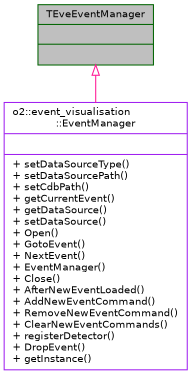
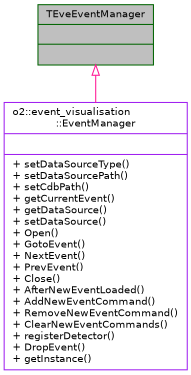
node "o2::event_visualisation": text "+ EventManager()" -> "+ PrevEvent()"
